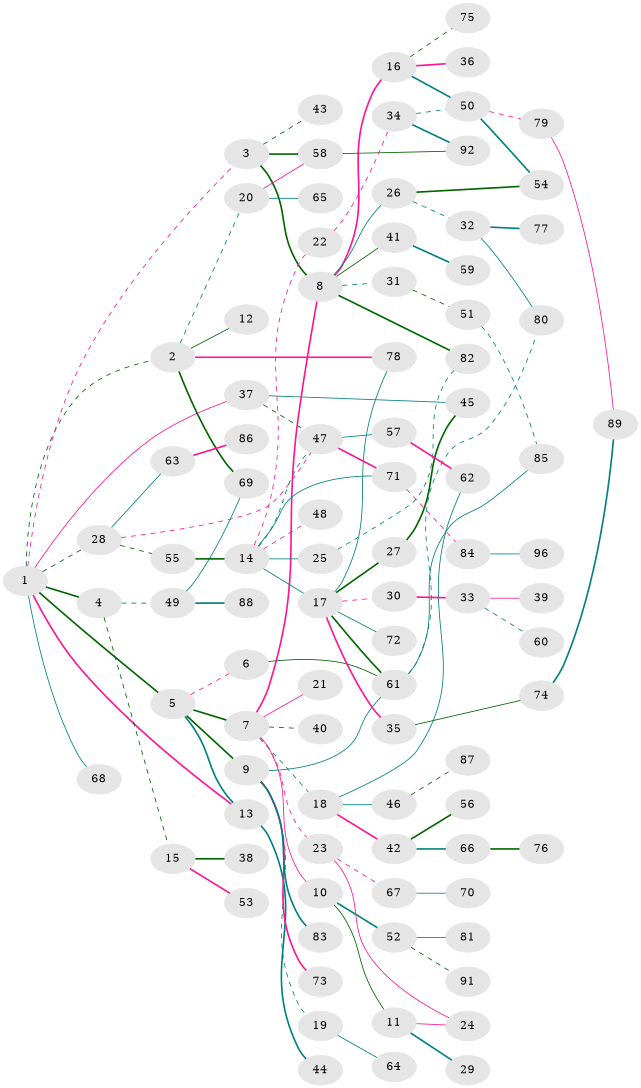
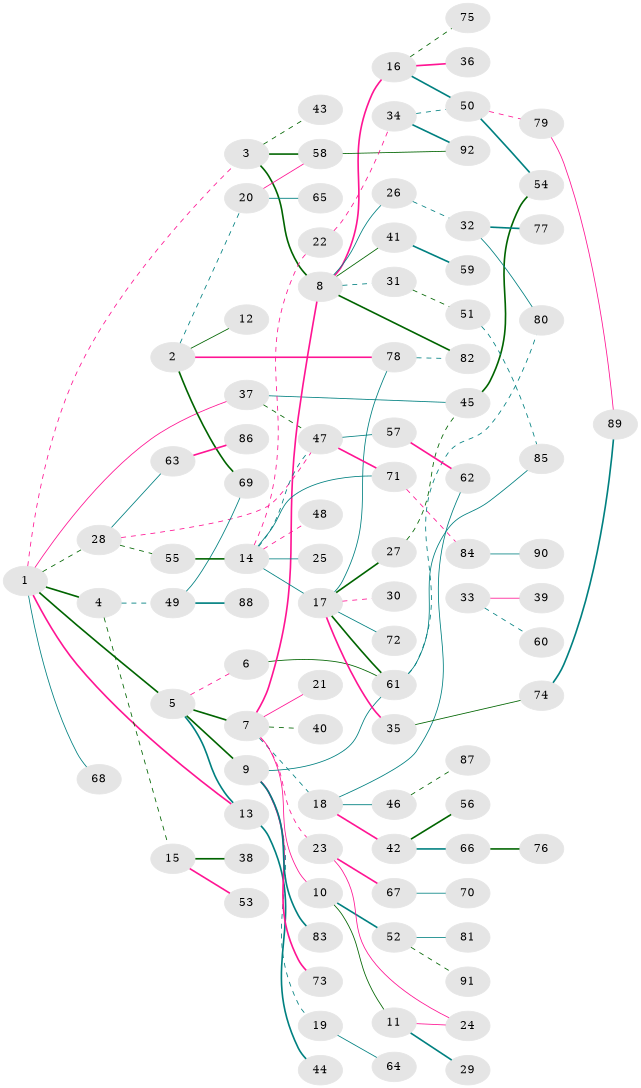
edge "54" -- "26": now "54" -- "45"
edge "2" -- "1": removed
edge "45" -- "27": style bold -> dashed
edge "82" -- "25": now "82" -- "78"
node "96": label "96" -> "90"
edge "30" -- "33": removed
edge "23" -- "67": style dashed -> bold
